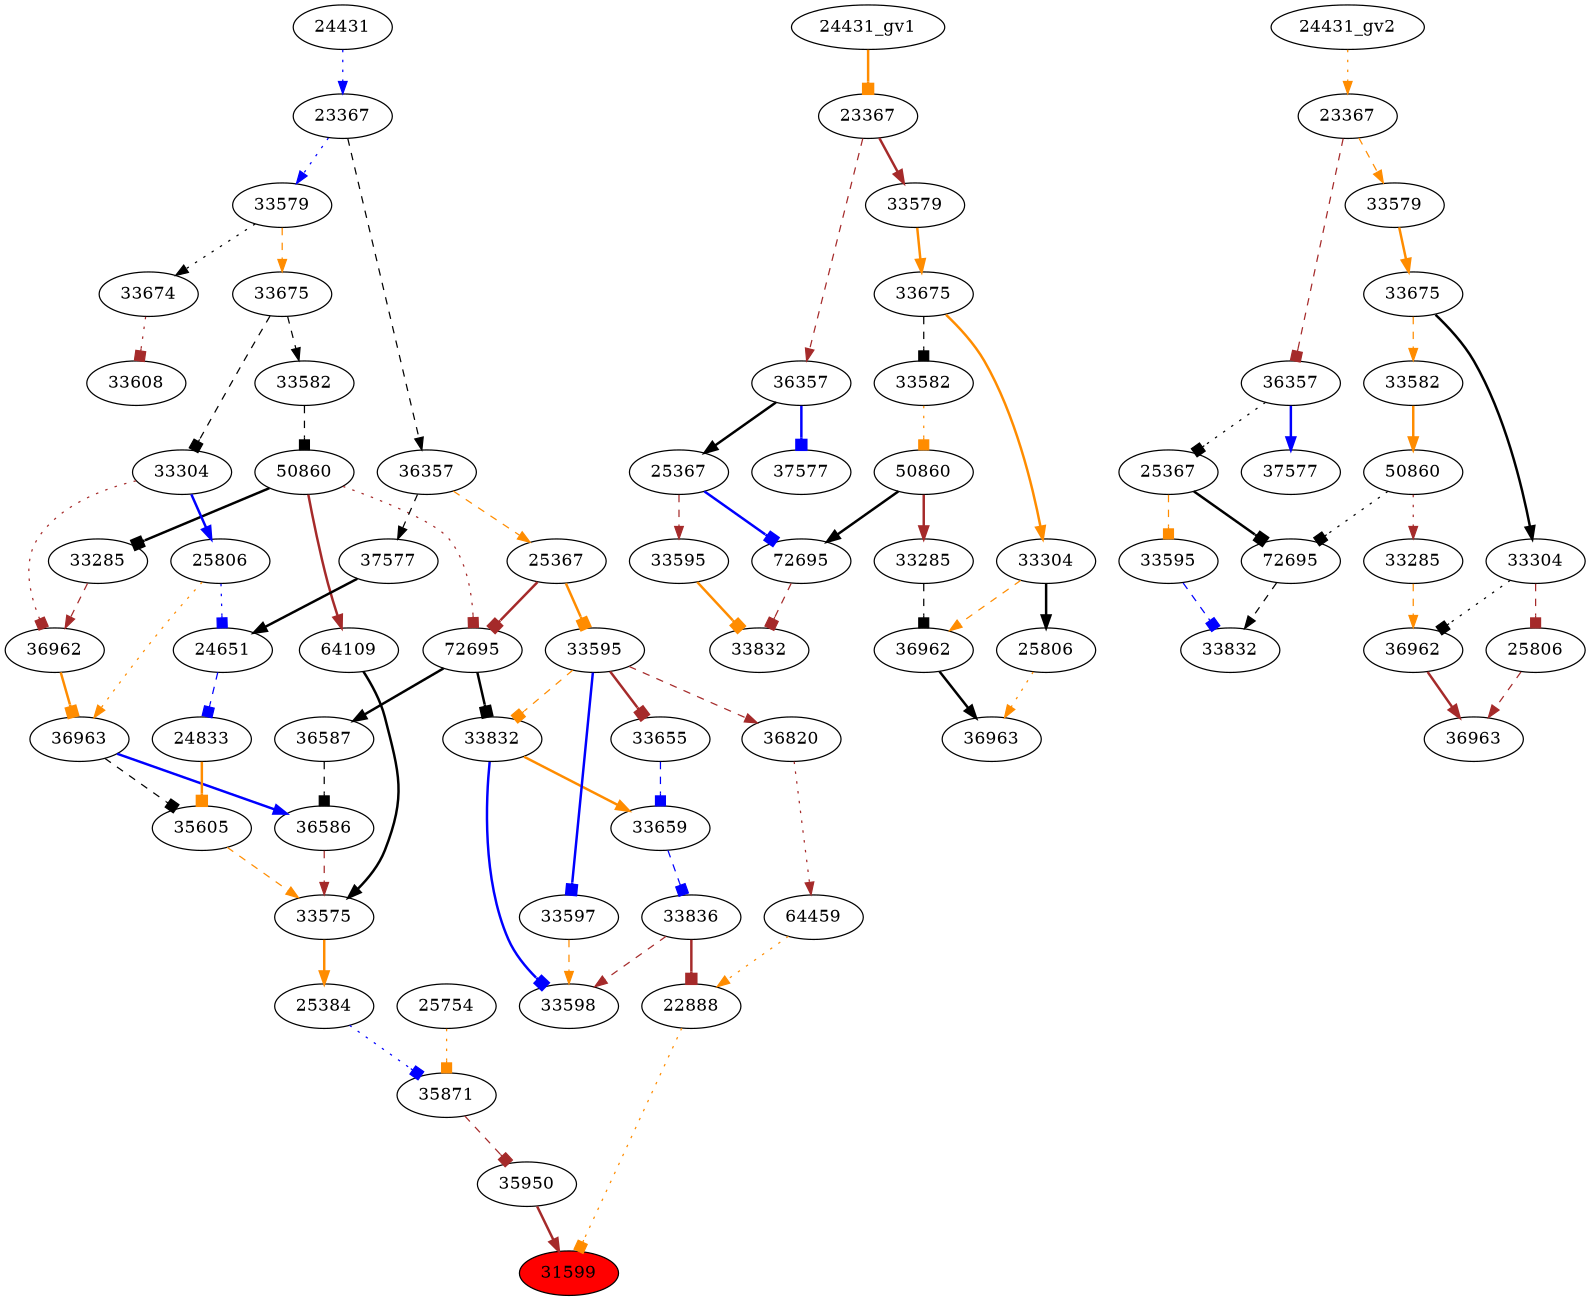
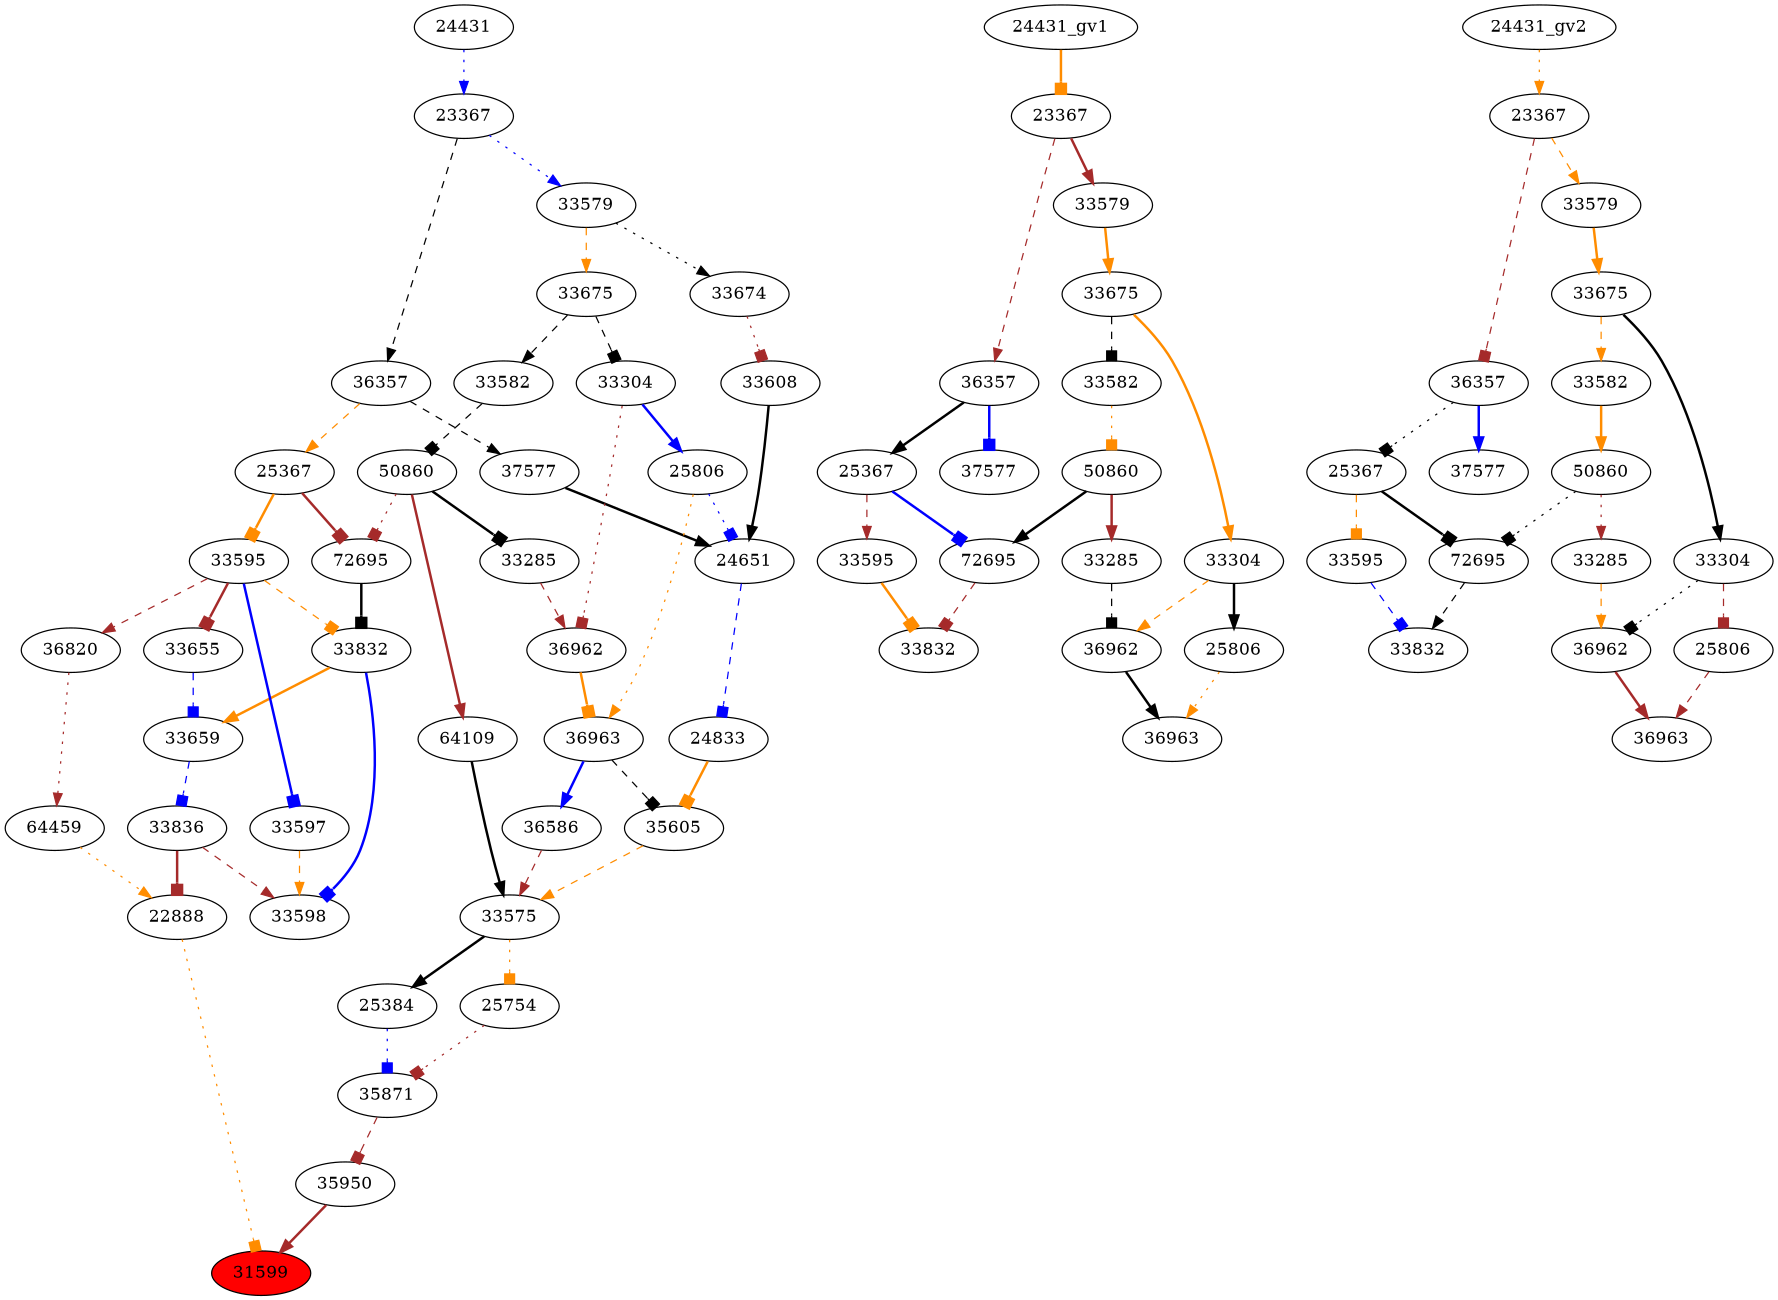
edge "33608" -> "24651": added
node "36587": removed
edge "33575" -> "25384": color darkorange -> black
edge "33575" -> "25754": added
edge "25754" -> "35871": color darkorange -> brown
